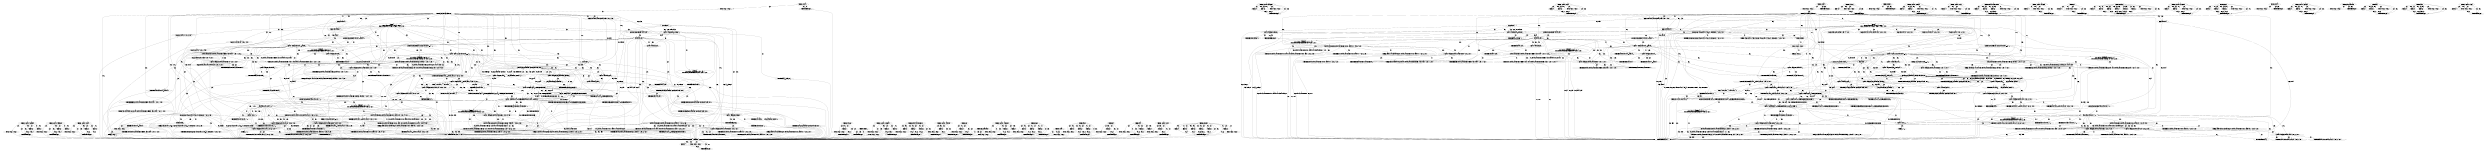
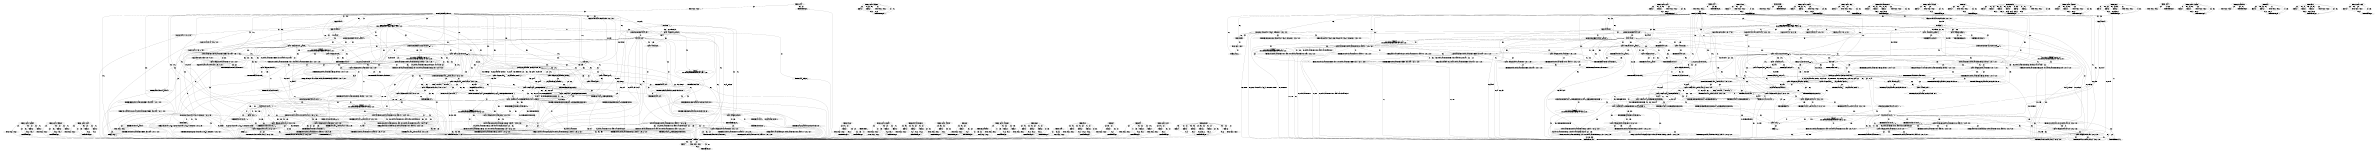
edge "(<operator>.sizeOf,sizeof(optval))" -> "(<operator>.assignment,optlen = sizeof(optval))": label "CFG: " -> "DDG: status"
node "(IDENTIFIER,optval,sizeof(optval))": added
